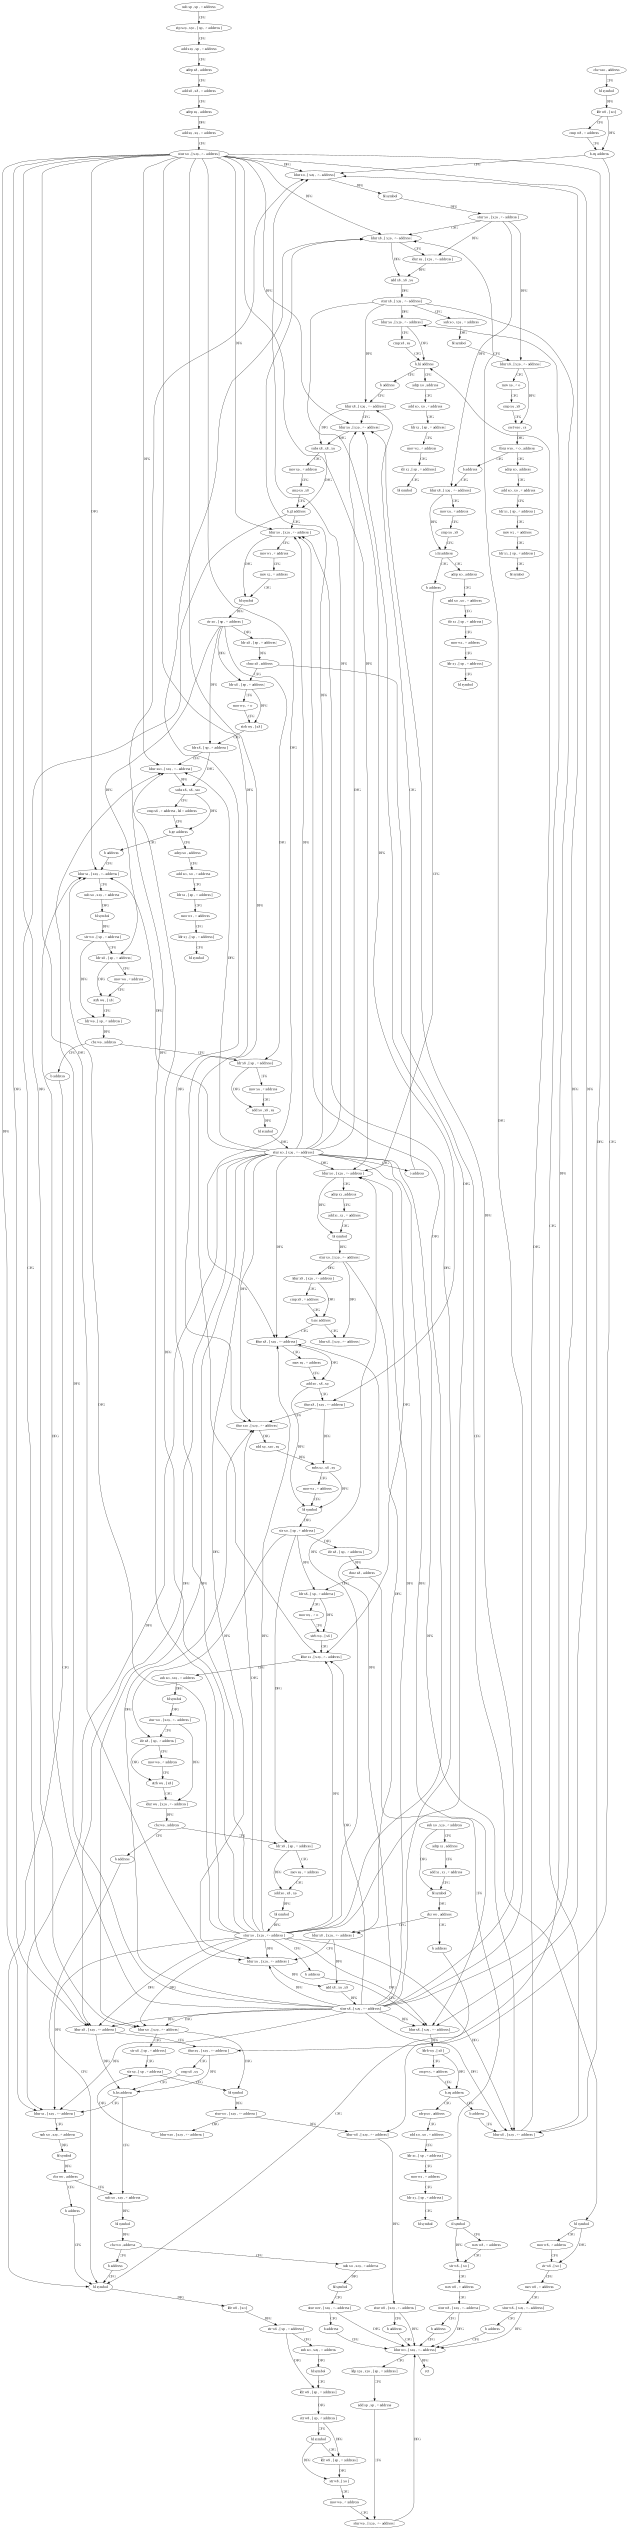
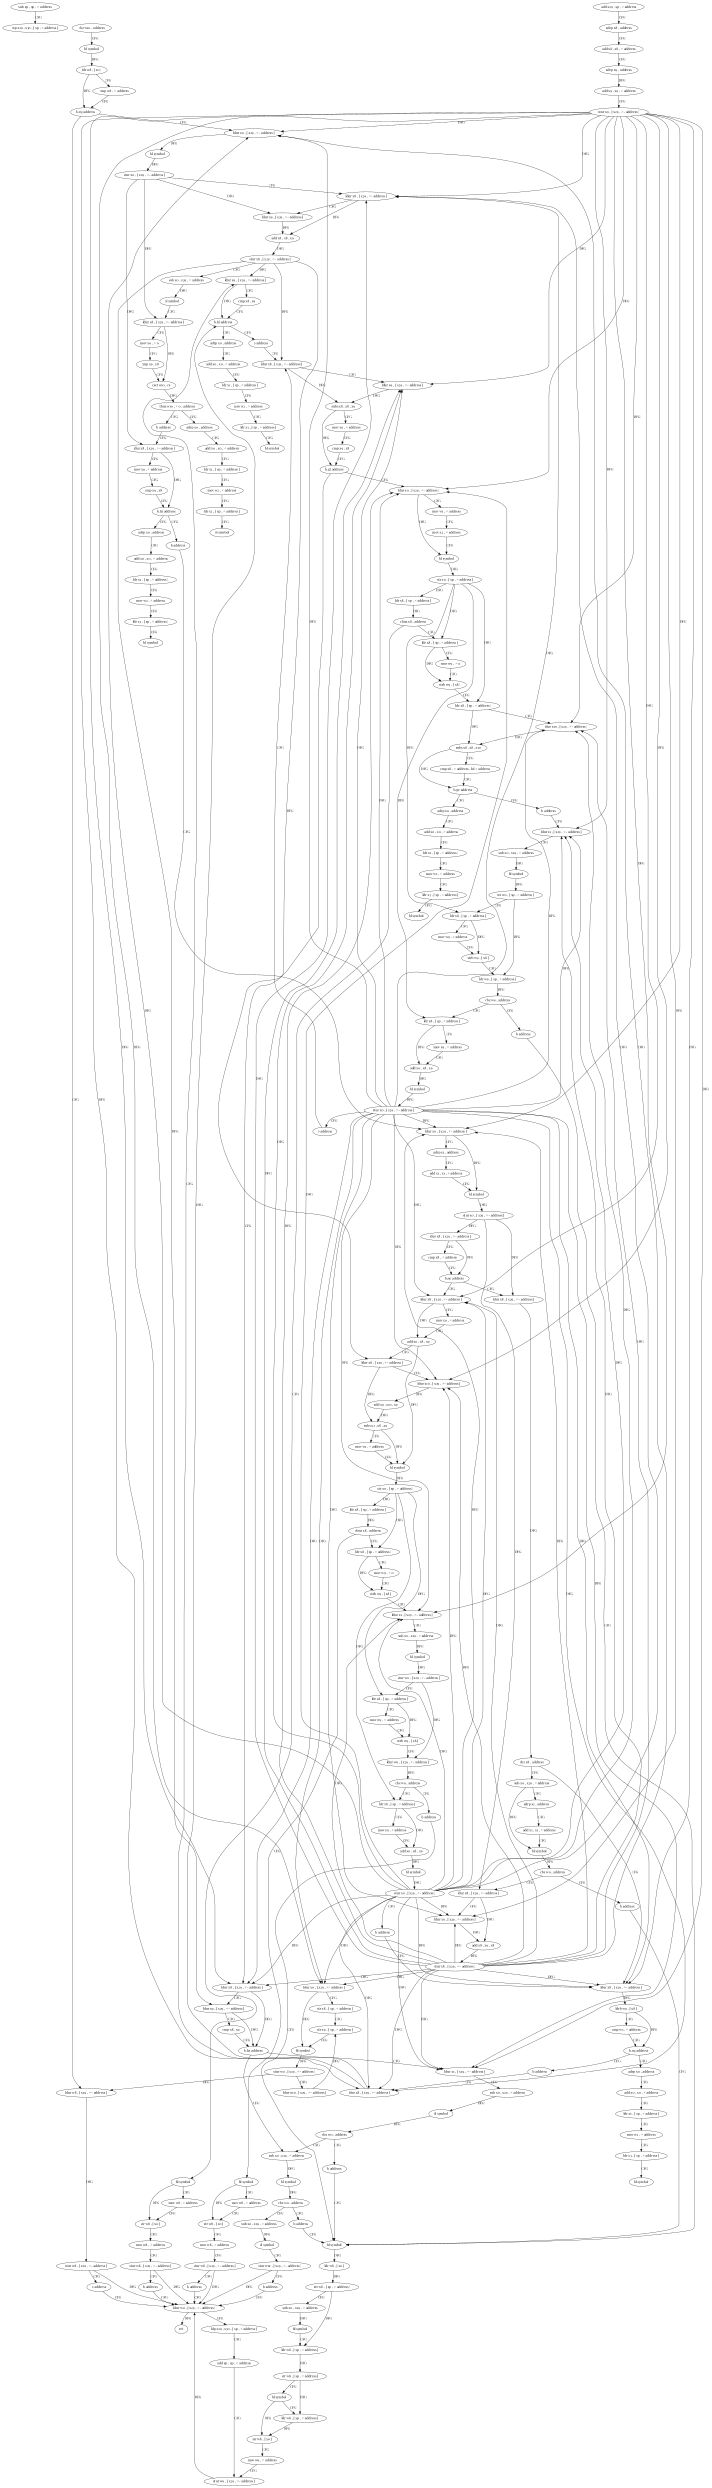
edge "stp x29 , x30 , [ sp , # address ]" -> "add x29 , sp , # address": removed, label "CFG"
node "cbz x8 , address": added
